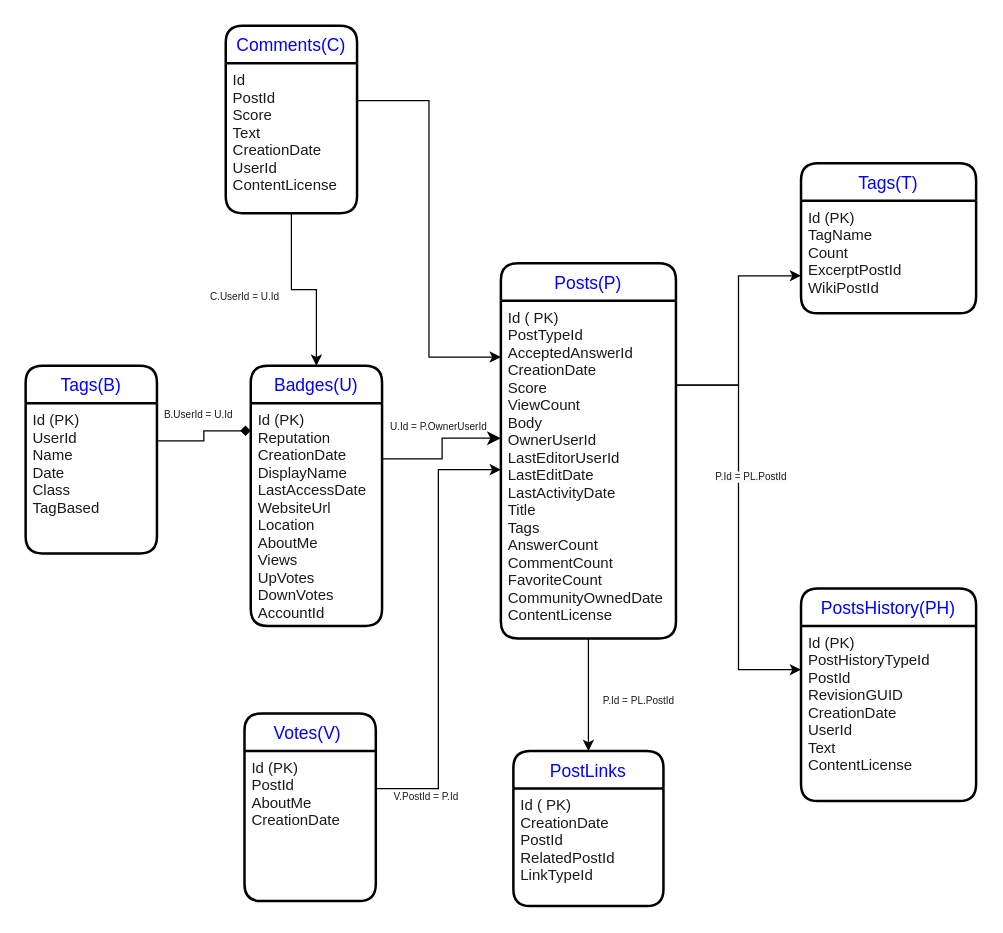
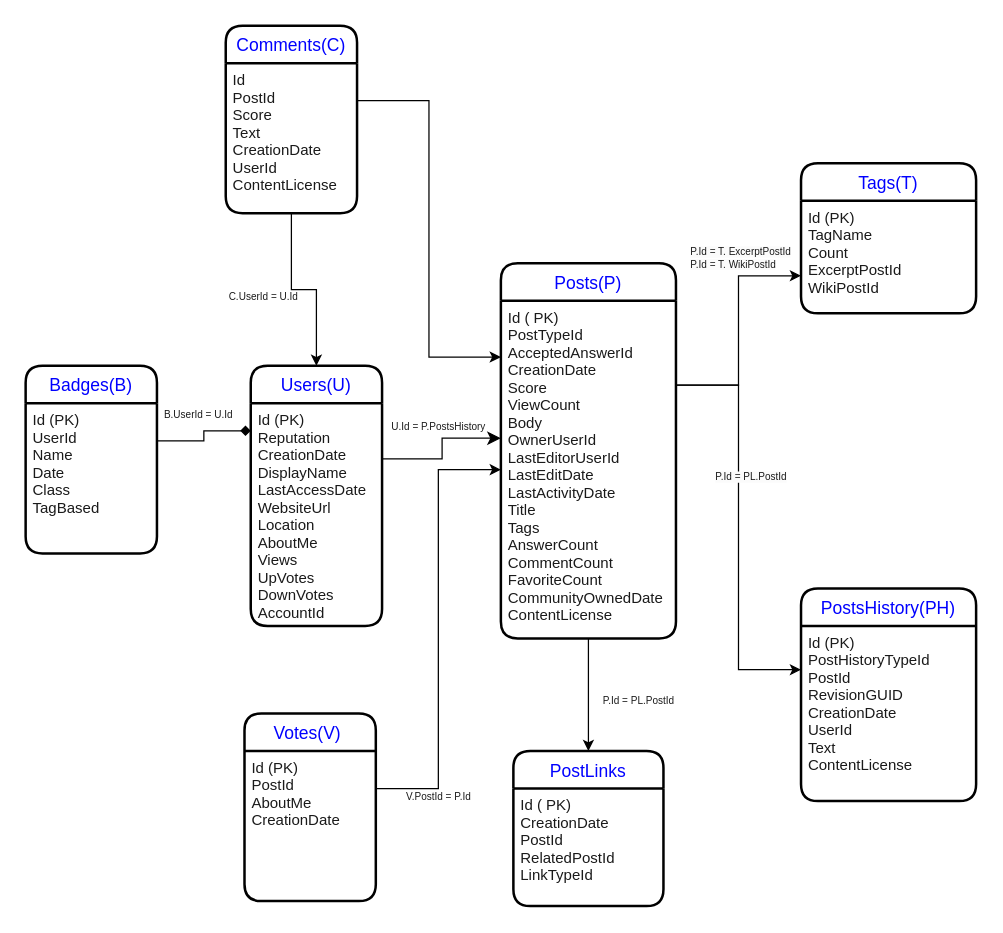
node "P.Id = T. ExcerptPostId P.Id = T. WikiPostId": added
node "C.UserId = U.Id": moved (244, 294) -> (263, 294)
node "Tags(B)": label "Tags(B)" -> "Badges(B)"
node "Badges(U)": label "Badges(U)" -> "Users(U)"
node "U.Id = P.OwnerUserId": label "U.Id = P.OwnerUserId" -> "U.Id = P.PostsHistory"
node "V.PostId = P.Id": moved (426, 794) -> (438, 794)
